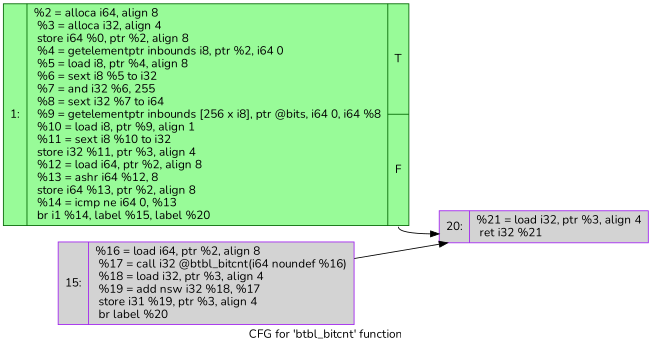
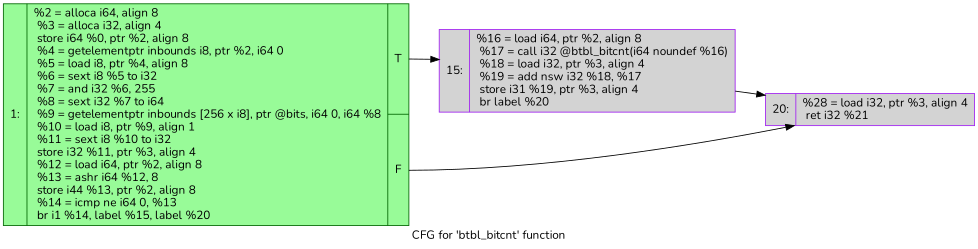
edge "1:" -> "15:": added
node "1:": text "store i64 %13, ptr %2, align 8" -> "store i44 %13, ptr %2, align 8"
node "20:": text "%21 = load i32, ptr %3, align 4" -> "%28 = load i32, ptr %3, align 4"
